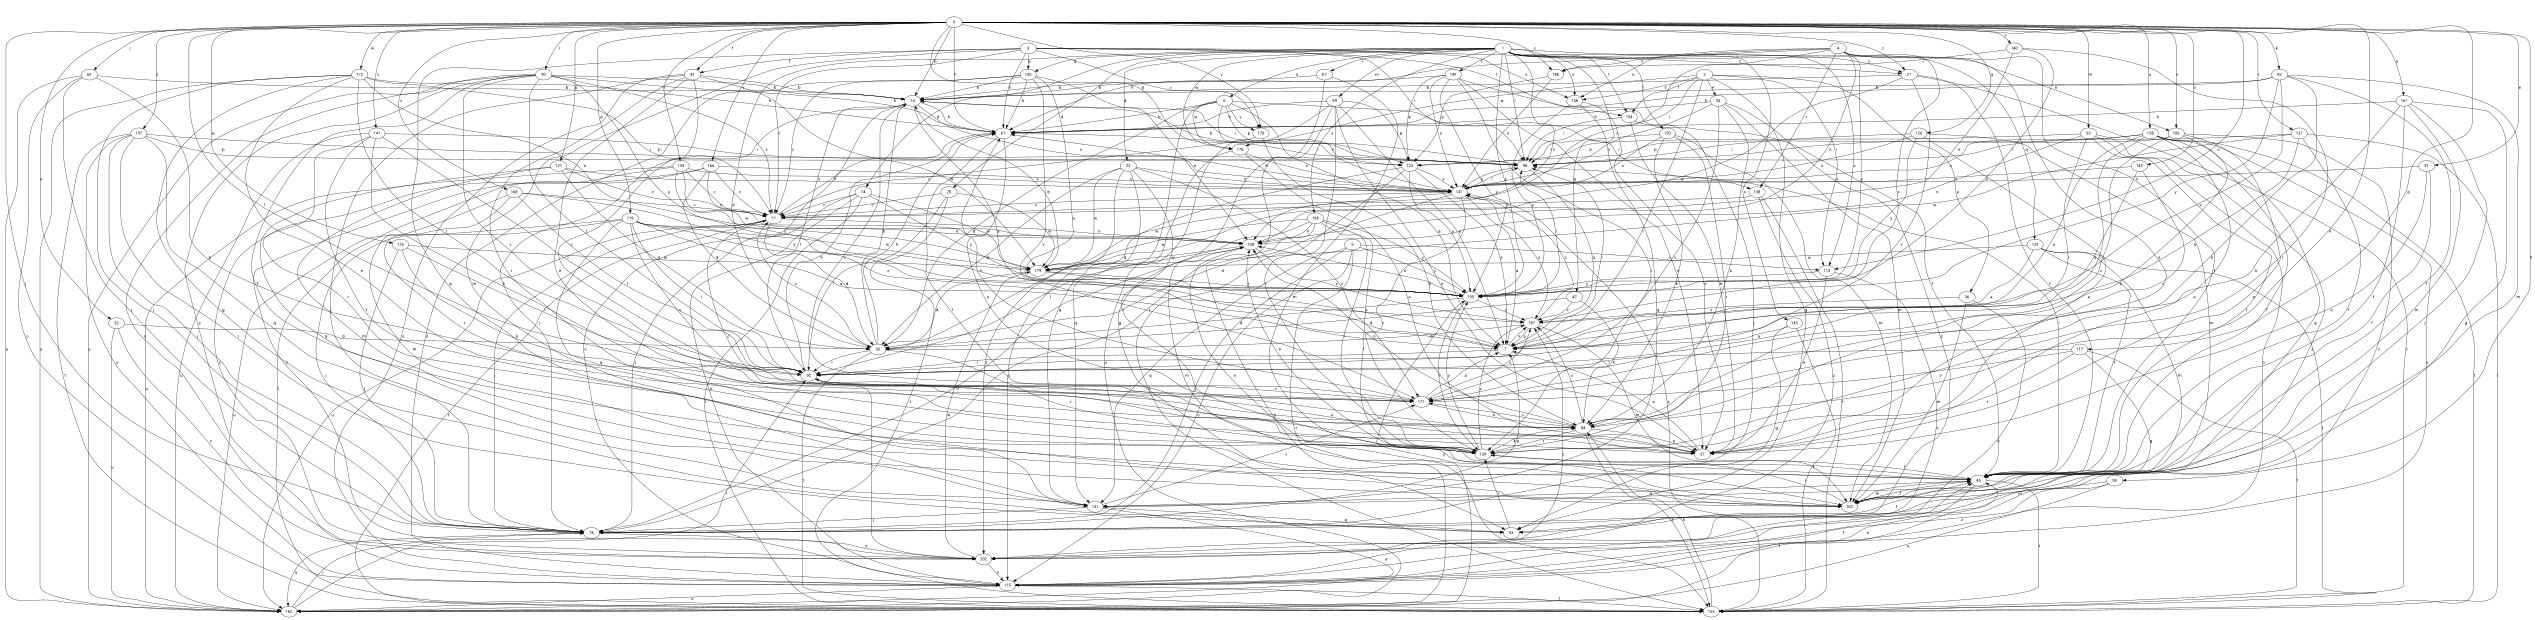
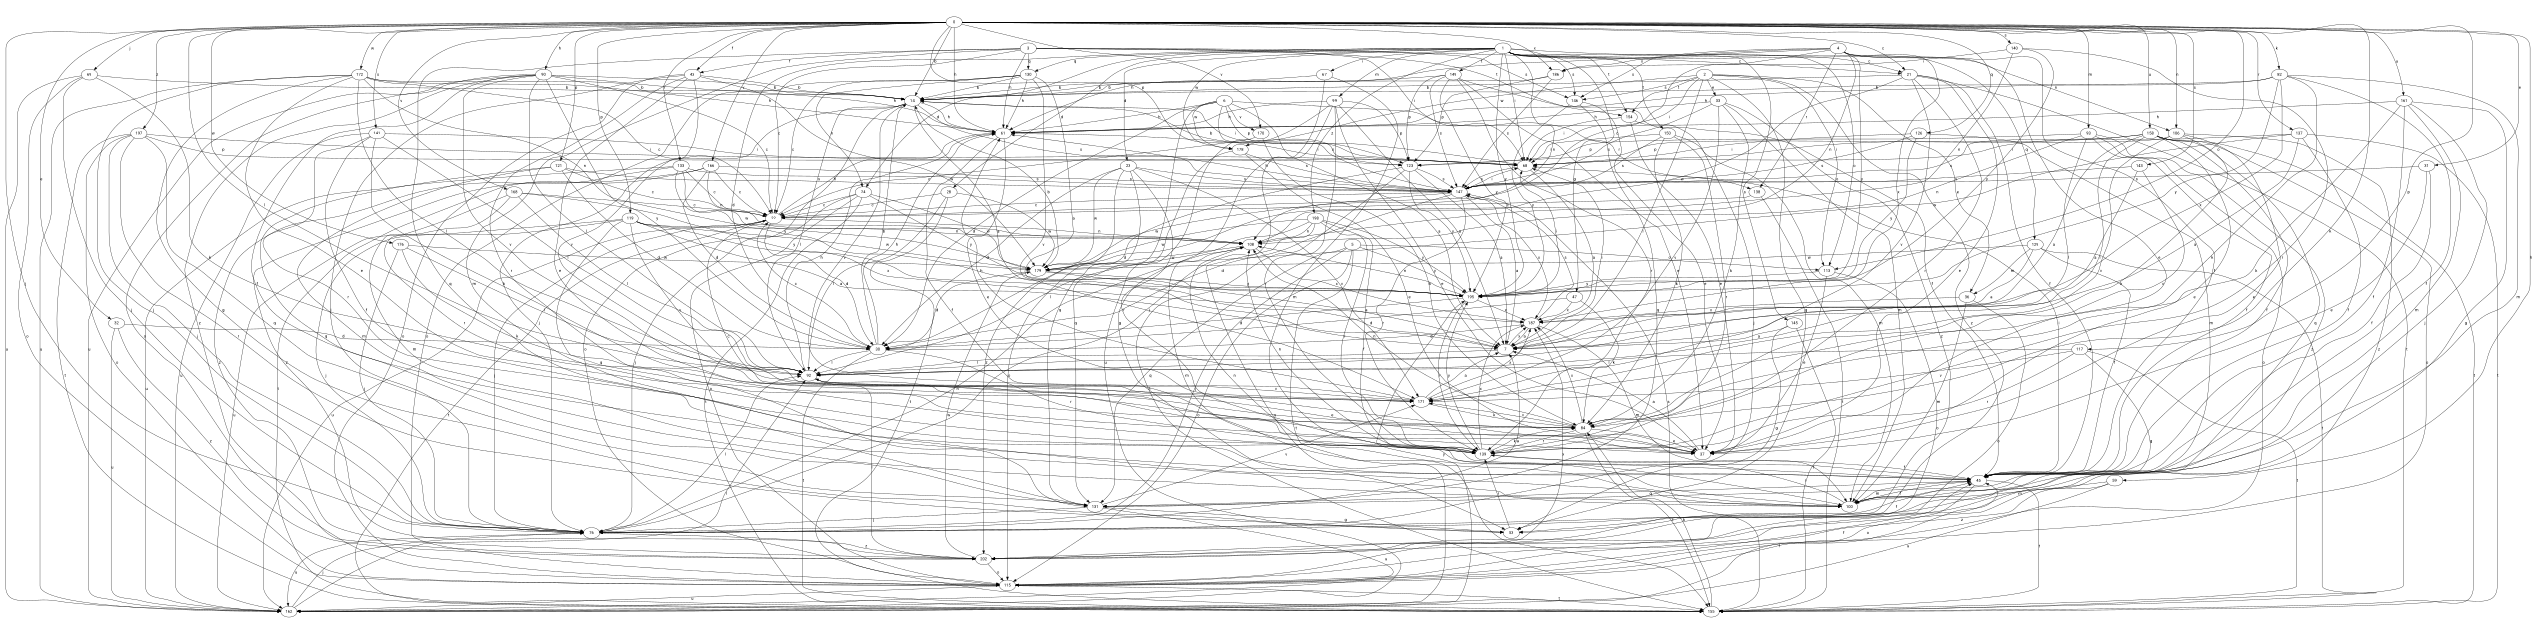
edge "0" -> "90": label "l" -> "h"
edge "1" -> "6": removed, label "a"
edge "172" -> "14": added, label "b"
edge "3" -> "170": removed, label "v"
edge "186" -> "14": added, label "b"
edge "130" -> "108": now "130" -> "24"
edge "172" -> "22": label "p" -> "c"
node "98": label "98" -> "68"
edge "90" -> "195": now "90" -> "30"
edge "119" -> "92": now "76" -> "92"
edge "21" -> "139": added, label "r"
edge "126" -> "37": now "21" -> "37"
edge "129" -> "100": now "129" -> "36"
edge "138" -> "202": now "2" -> "202"
